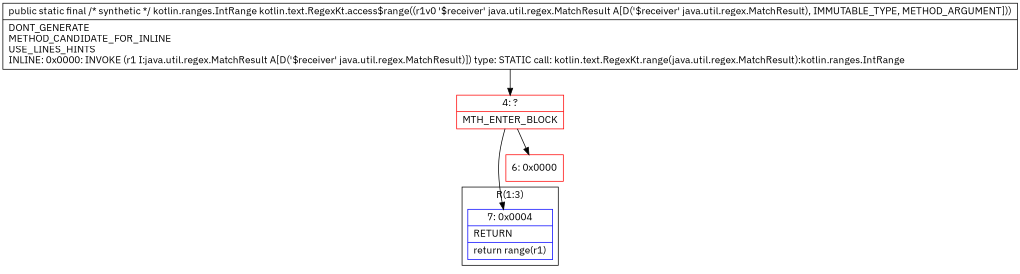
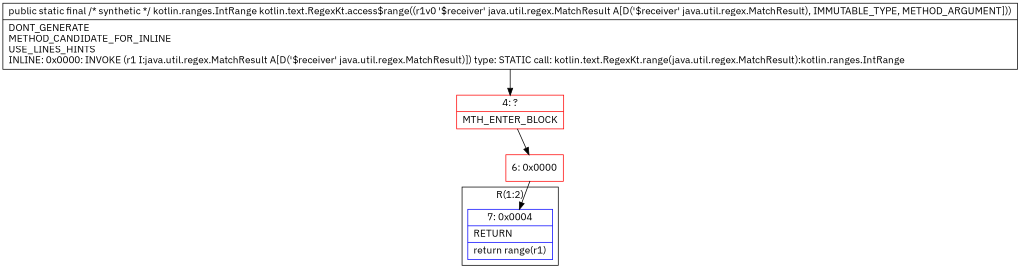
edge "4: ?" -> "7: 0x0004": now "6: 0x0000" -> "7: 0x0004"
cluster "R(1:3)": label "R(1:3)" -> "R(1:2)"
